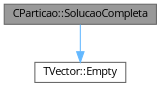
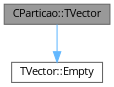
node "CParticao::SolucaoCompleta": label "CParticao::SolucaoCompleta" -> "CParticao::TVector"
